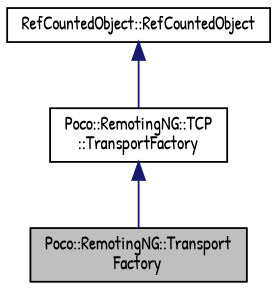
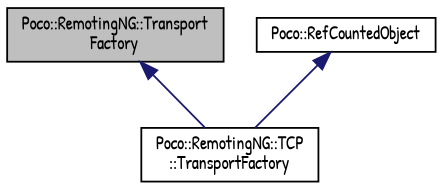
node "RefCountedObject::RefCountedObject": label "RefCountedObject::RefCountedObject" -> "Poco::RefCountedObject"
edge "Poco::RemotingNG::Transport Factory" -> "Poco::RemotingNG::TCP ::TransportFactory": reversed
